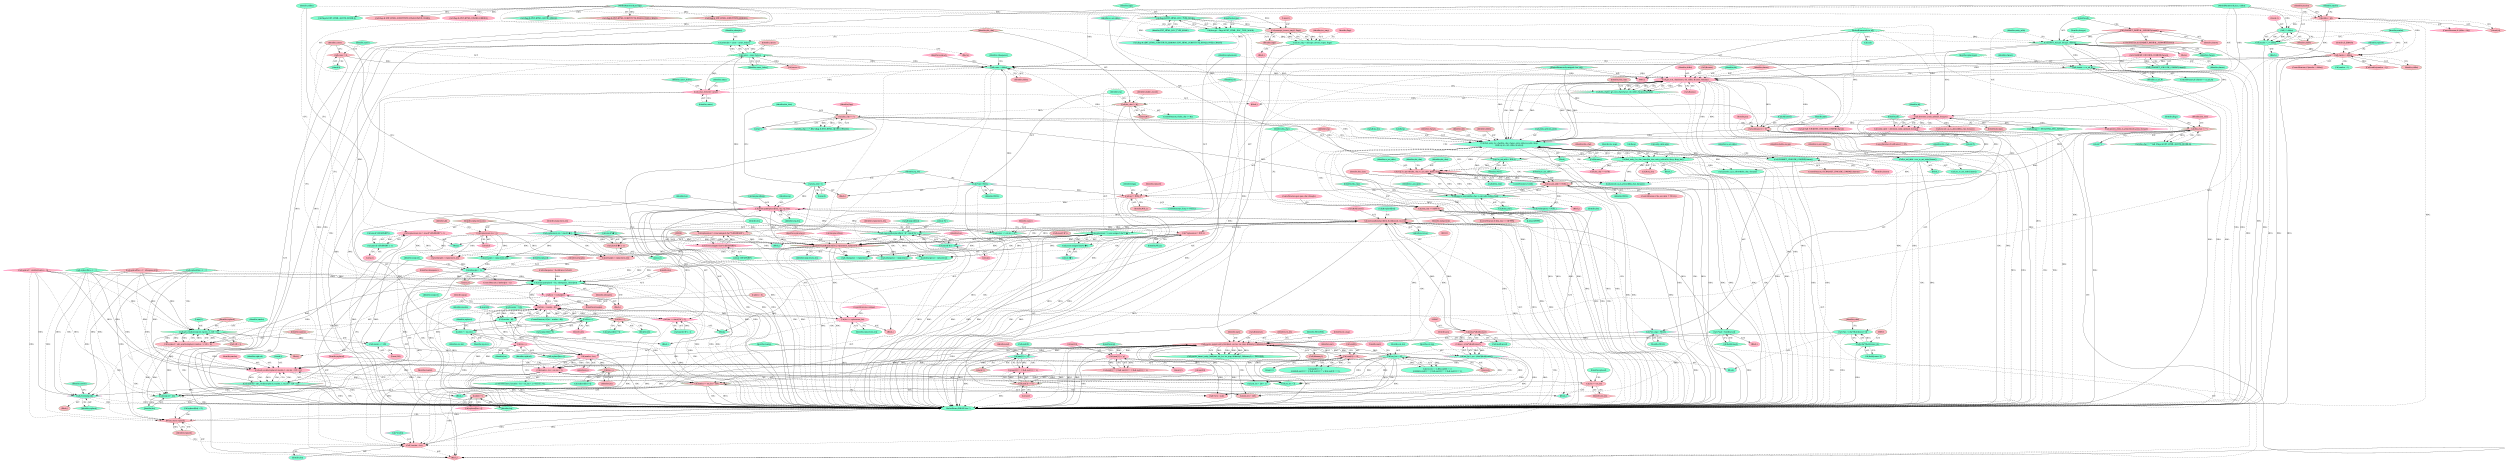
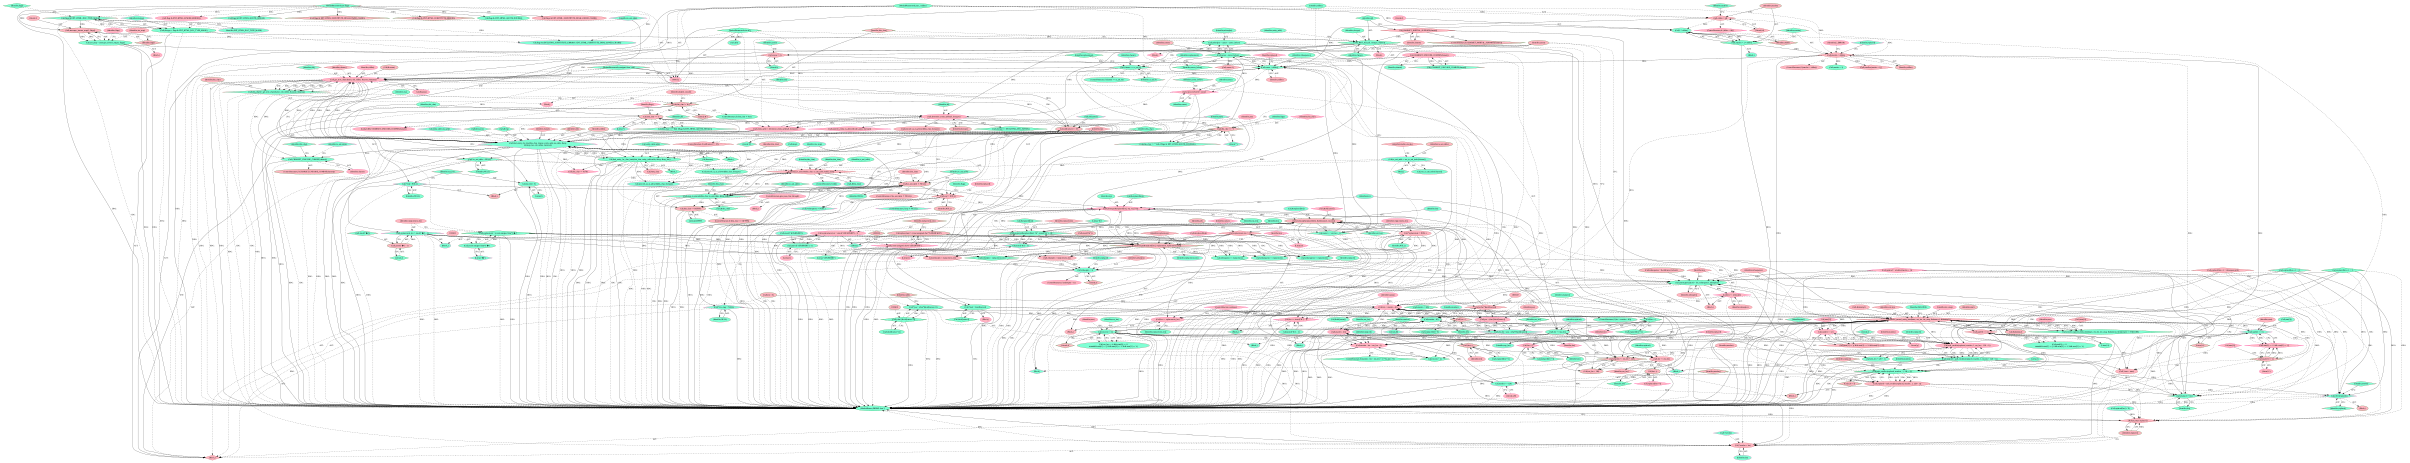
edge "(Call,doctype = flags & ENT_HTML_DOC_TYPE_MASK)" -> "(Call,LIMIT_ALL(all, doctype, charset))": style dashed -> solid
edge "(Call,maxlen - 40)" -> "(Literal,40)": added, label "CFG:"
